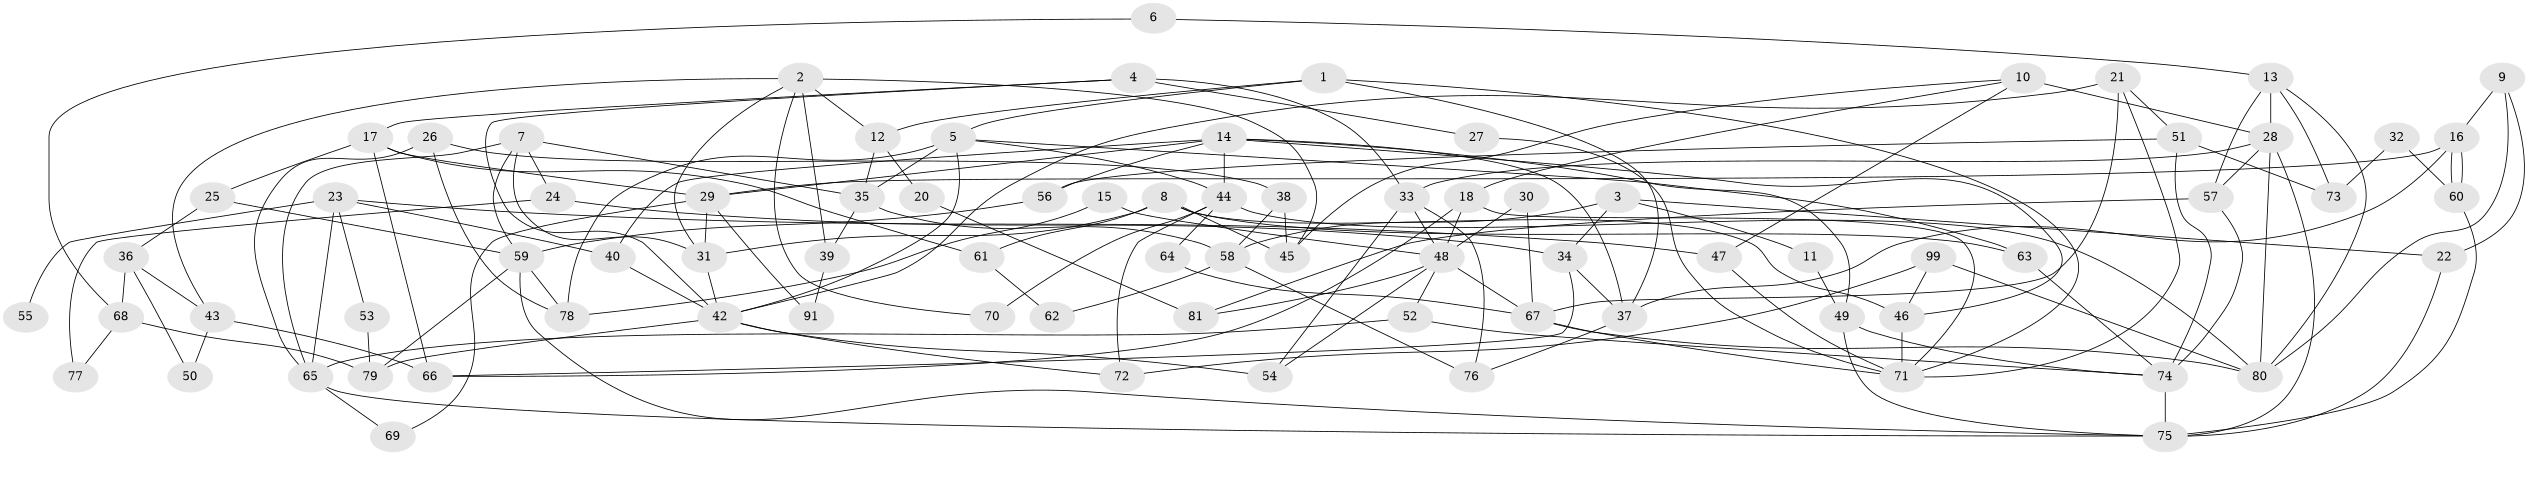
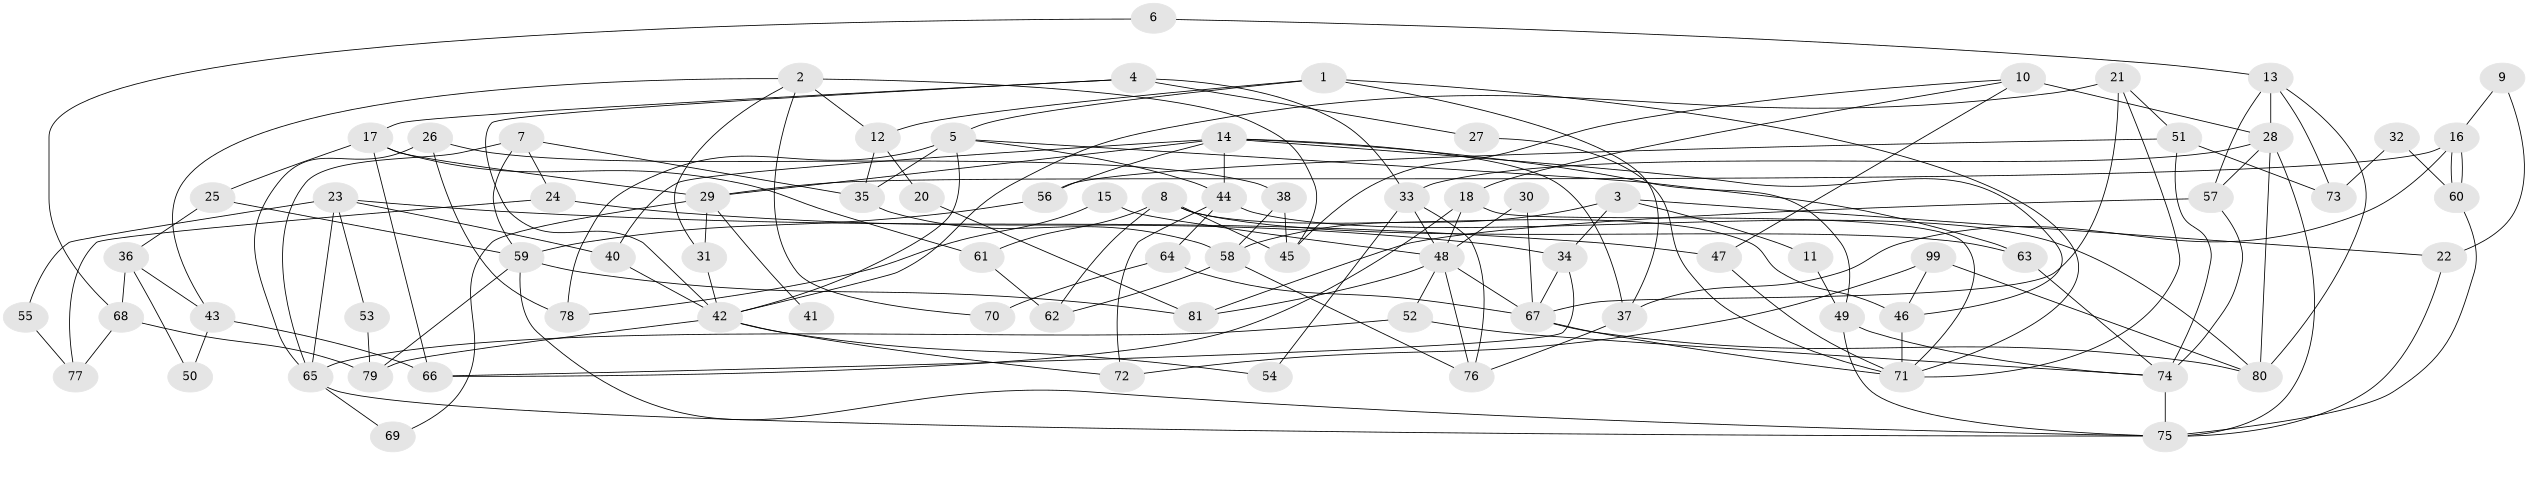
edge "8" -- "31": now "8" -- "62"
edge "7" -- "31": removed
edge "9" -- "80": removed
edge "44" -- "70": now "64" -- "70"
node "39": removed
edge "59" -- "78": now "59" -- "81"
edge "34" -- "37": now "34" -- "67"
edge "48" -- "54": now "48" -- "76"
node "91": label "91" -> "41"
edge "55" -- "77": added
